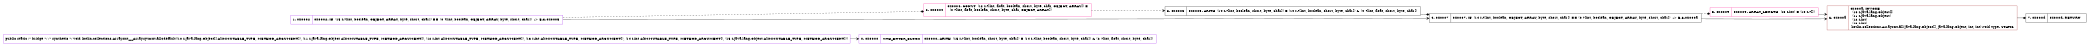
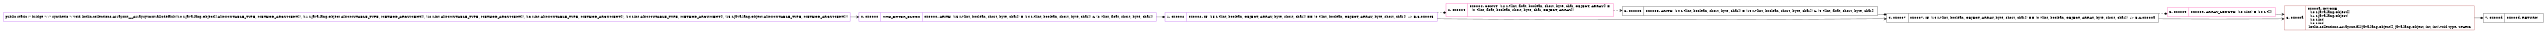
edge "0: 0x0000" -> "1: 0x0002": added
